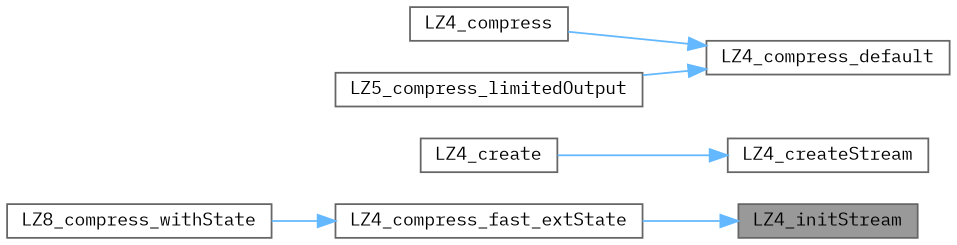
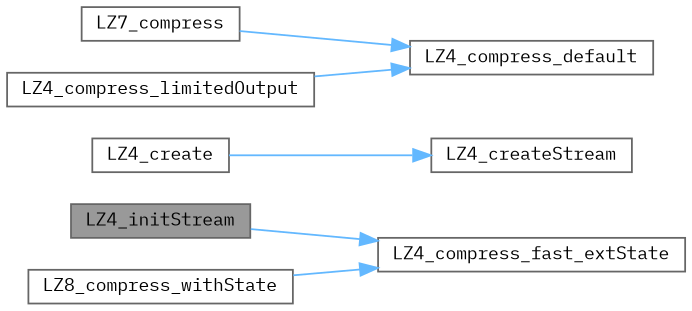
node "LZ4_compress": label "LZ4_compress" -> "LZ7_compress"
node "LZ5_compress_limitedOutput": label "LZ5_compress_limitedOutput" -> "LZ4_compress_limitedOutput"
edge "LZ4_compress_fast_extState" -> "LZ4_initStream": reversed
